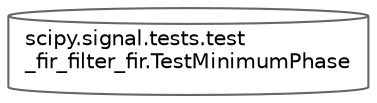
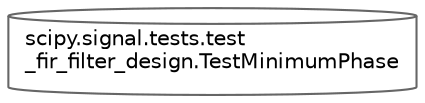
node "scipy.signal.tests.test _fir_filter_fir.TestMinimumPhase": label "scipy.signal.tests.test _fir_filter_fir.TestMinimumPhase" -> "scipy.signal.tests.test _fir_filter_design.TestMinimumPhase"
